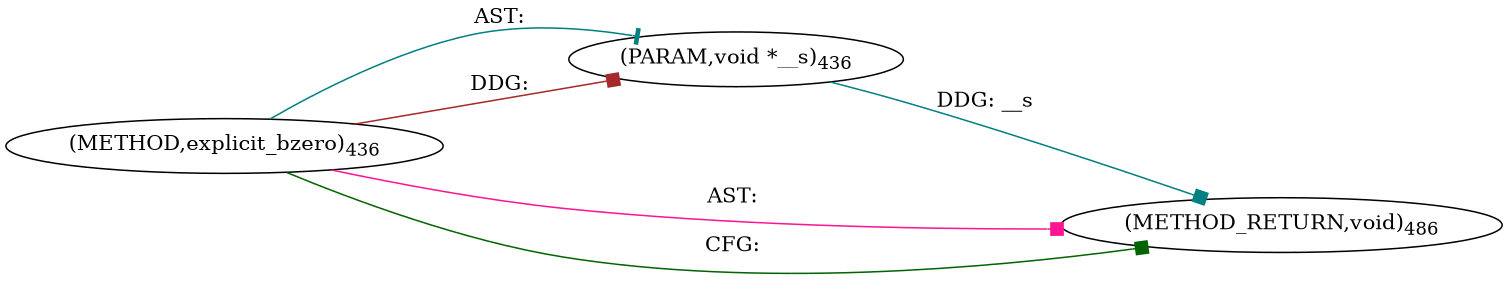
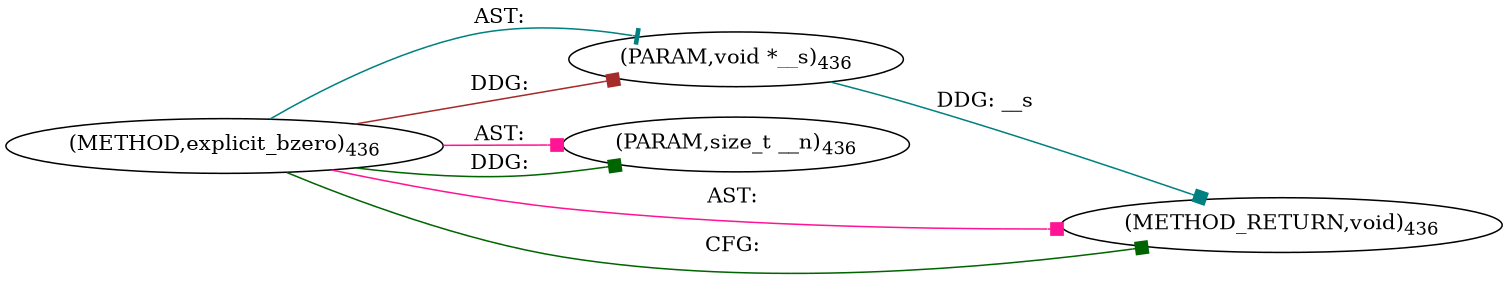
node "(PARAM,size_t __n)": added
node "(METHOD_RETURN,void)": text "486" -> "436"
